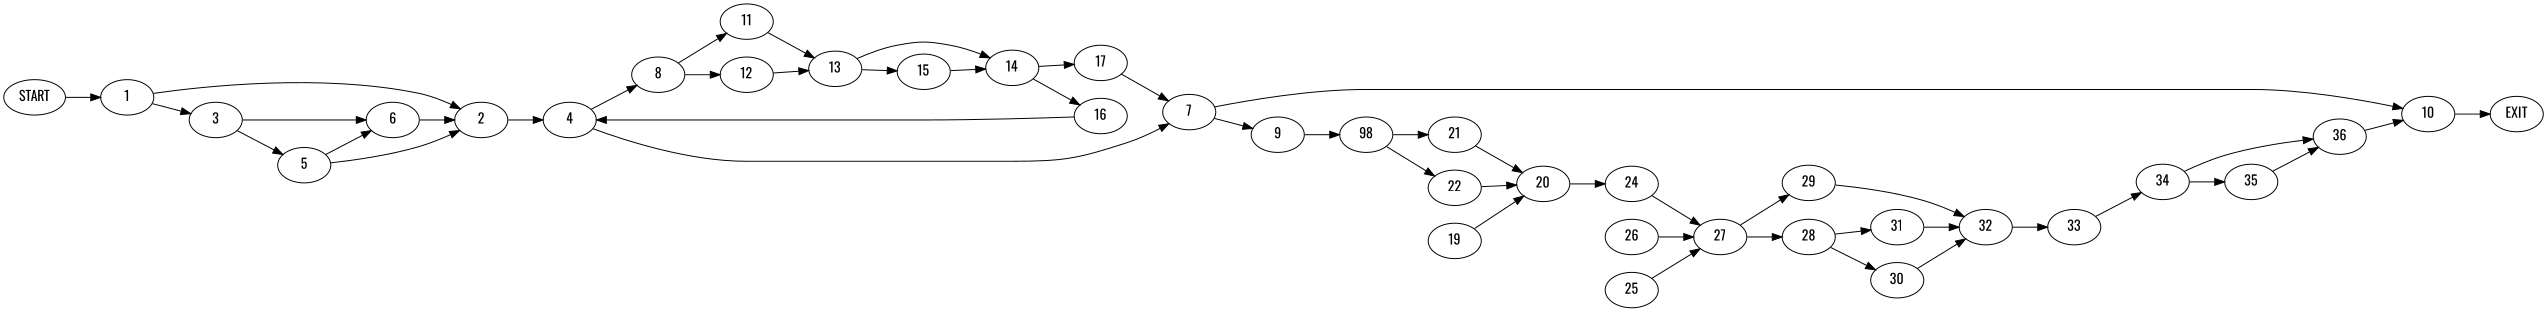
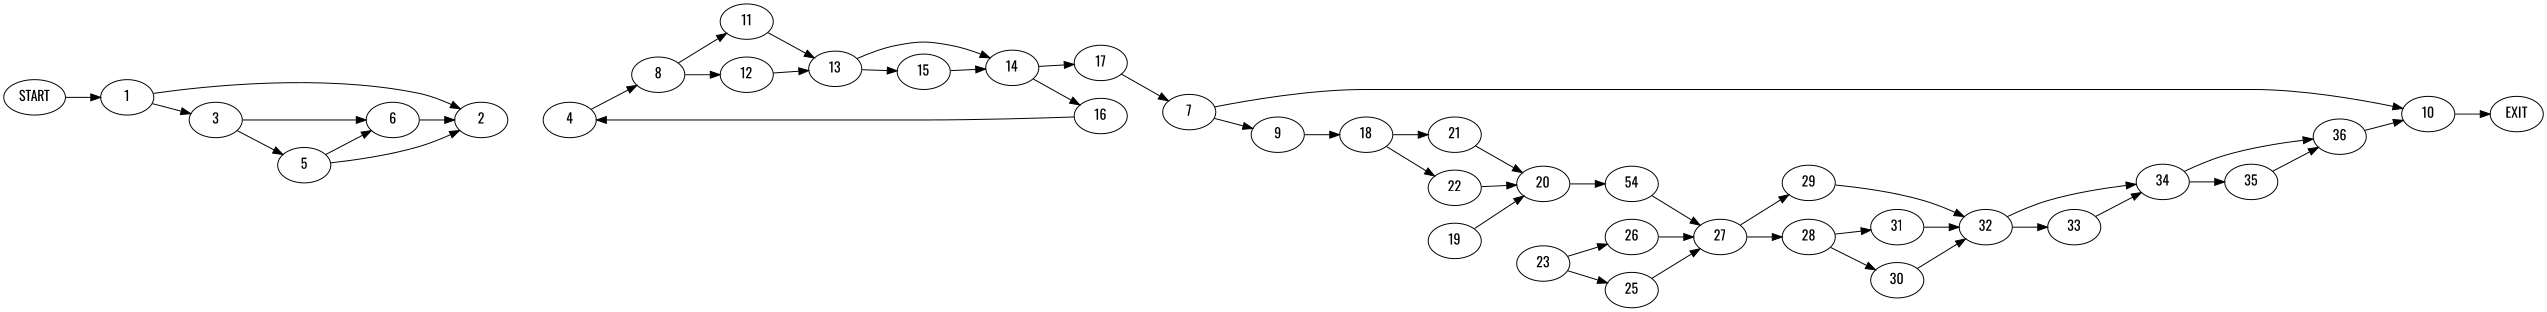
edge "2" -> "4": removed
node "98": label "98" -> "18"
edge "4" -> "7": removed
node "24": label "24" -> "54"
edge "32" -> "34": added
node "23": added
